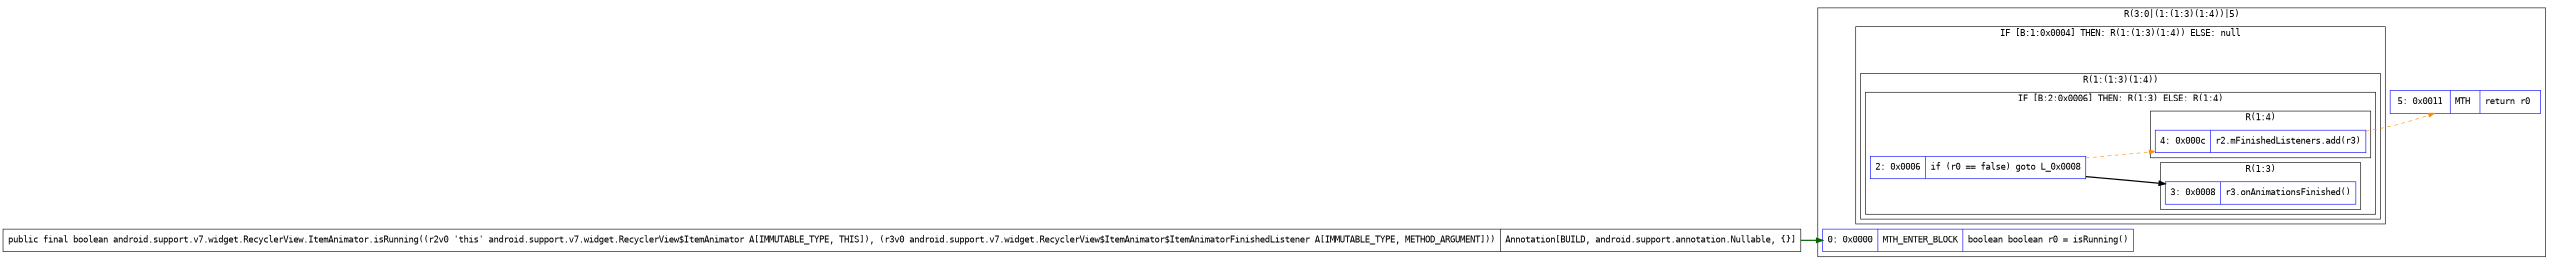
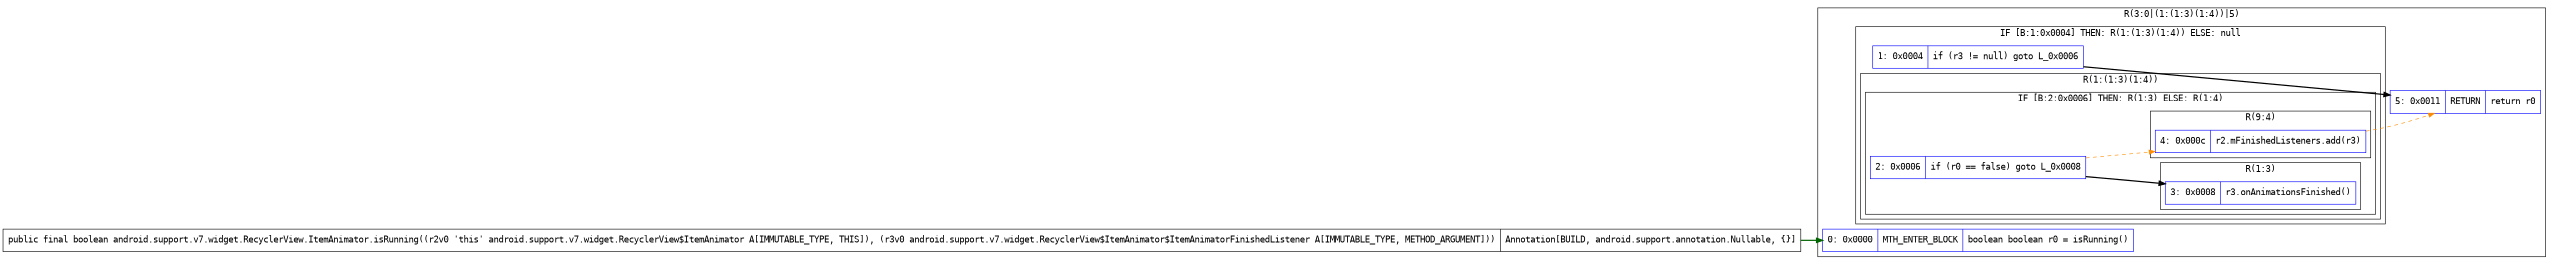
node "1: 0x0004": added
node "5: 0x0011": text "MTH" -> "RETURN"
cluster "R(1:4)": label "R(1:4)" -> "R(9:4)"
